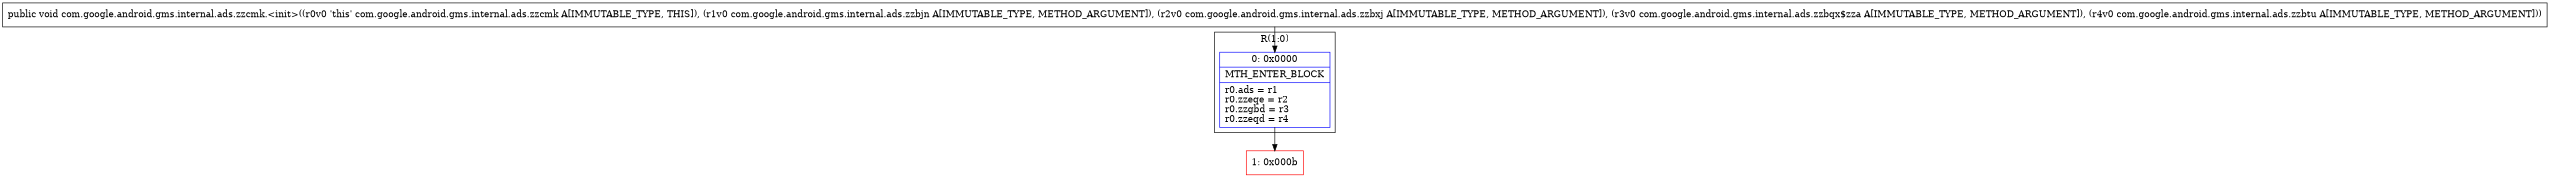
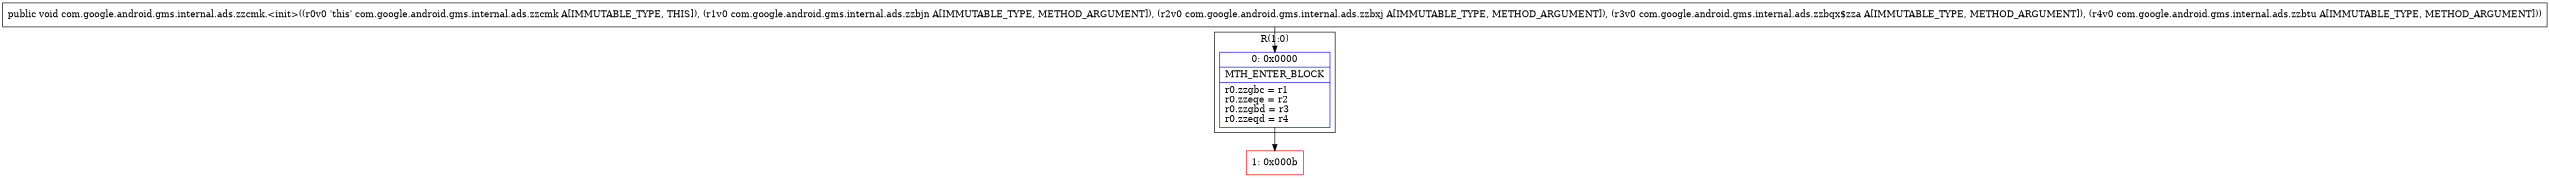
node "0: 0x0000": text "r0.ads = r1" -> "r0.zzgbc = r1"
